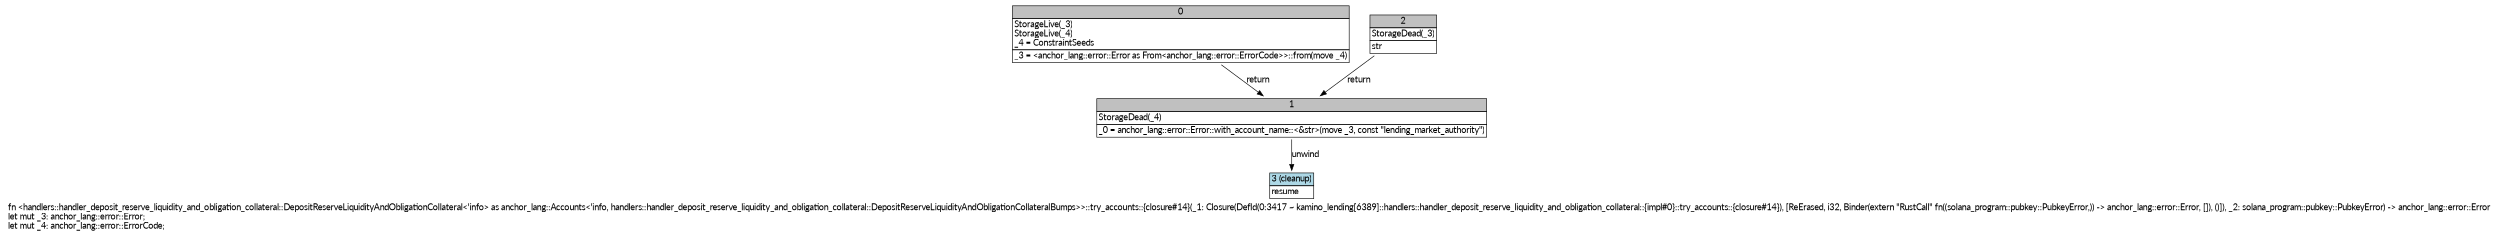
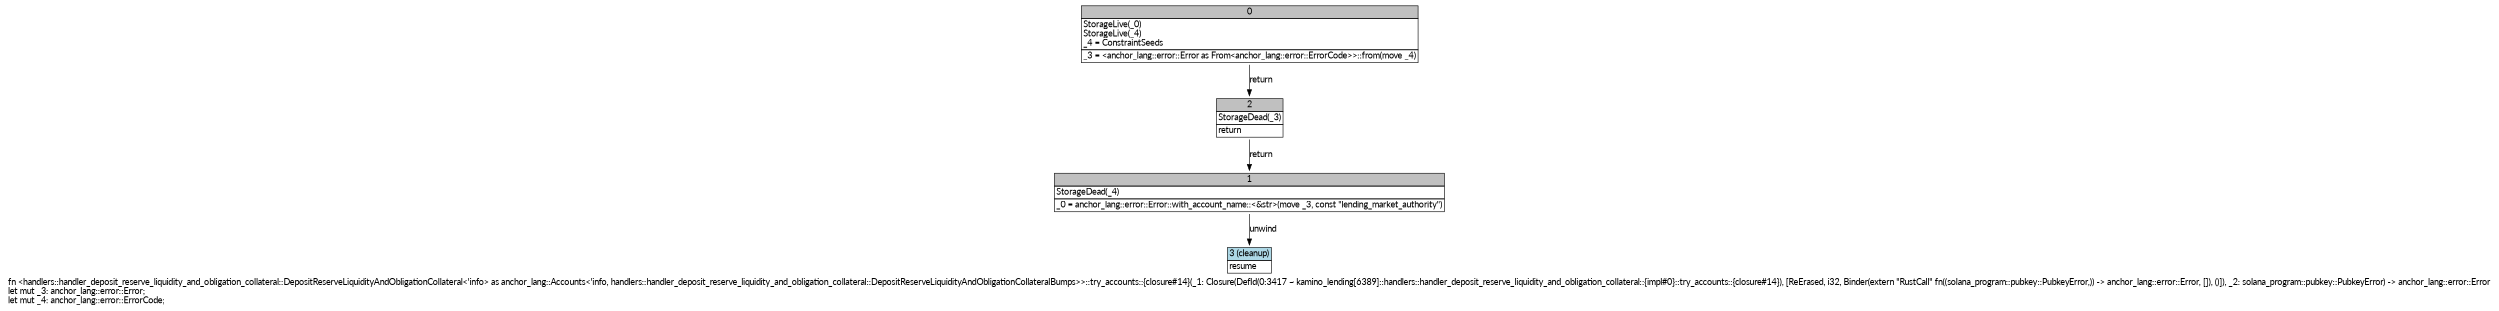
node "0": text "StorageLive(_3)" -> "StorageLive(_0)"
node "2": text "str" -> "return"
edge "0" -> "1": now "0" -> "2"
